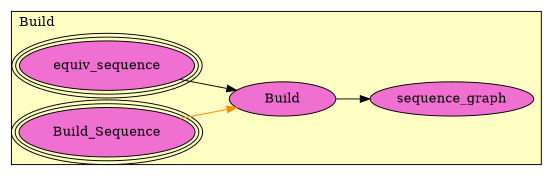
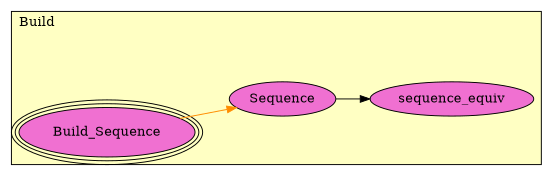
node "equiv_sequence": removed
node "Build": label "Build" -> "Sequence"
node "sequence_graph": label "sequence_graph" -> "sequence_equiv"
